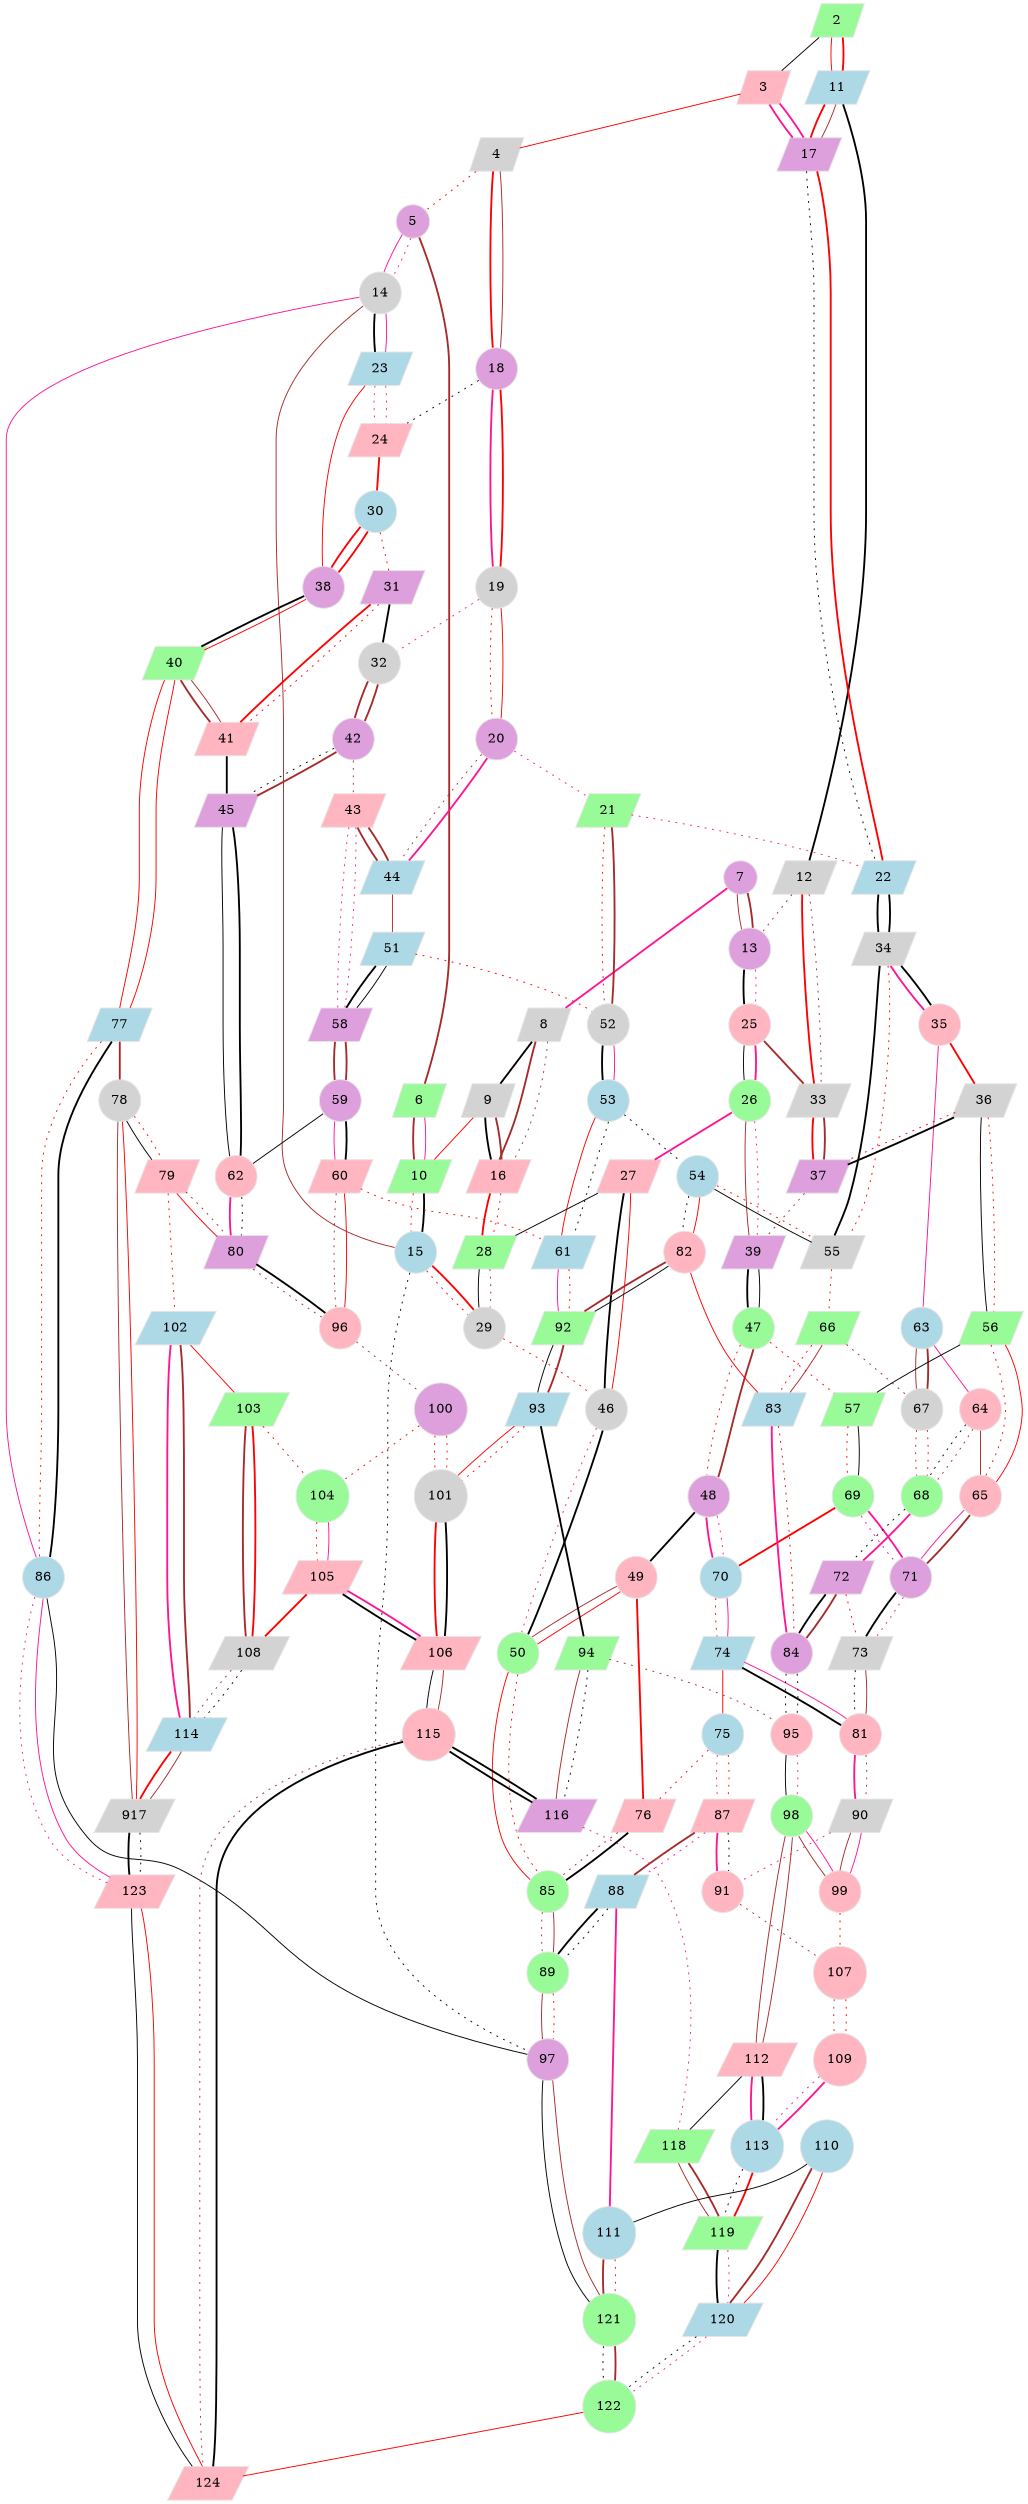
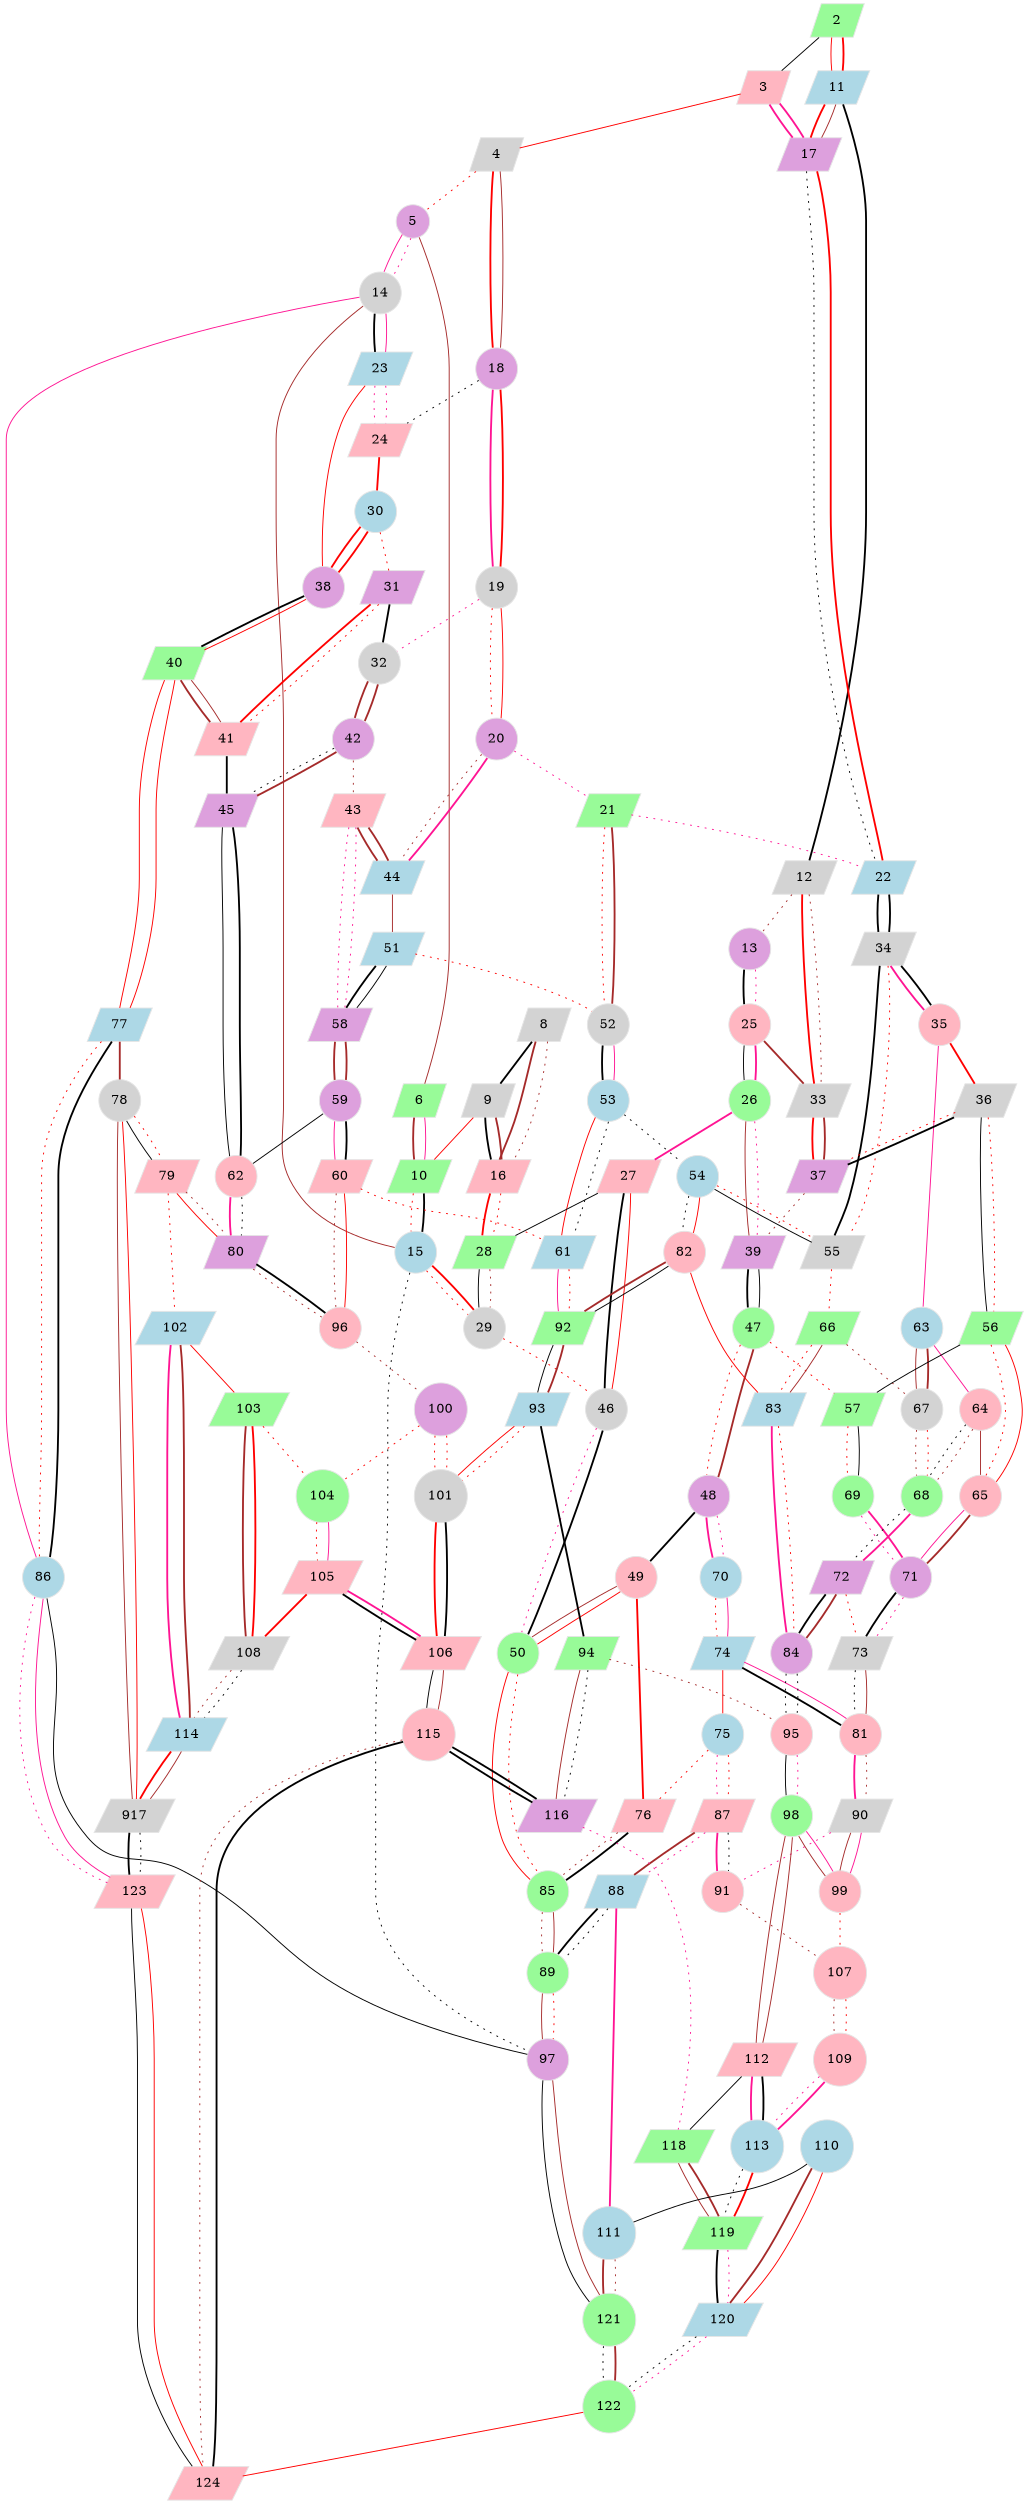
edge "5" -- "6": style bold -> solid
node "7": removed
edge "69" -- "70": removed
